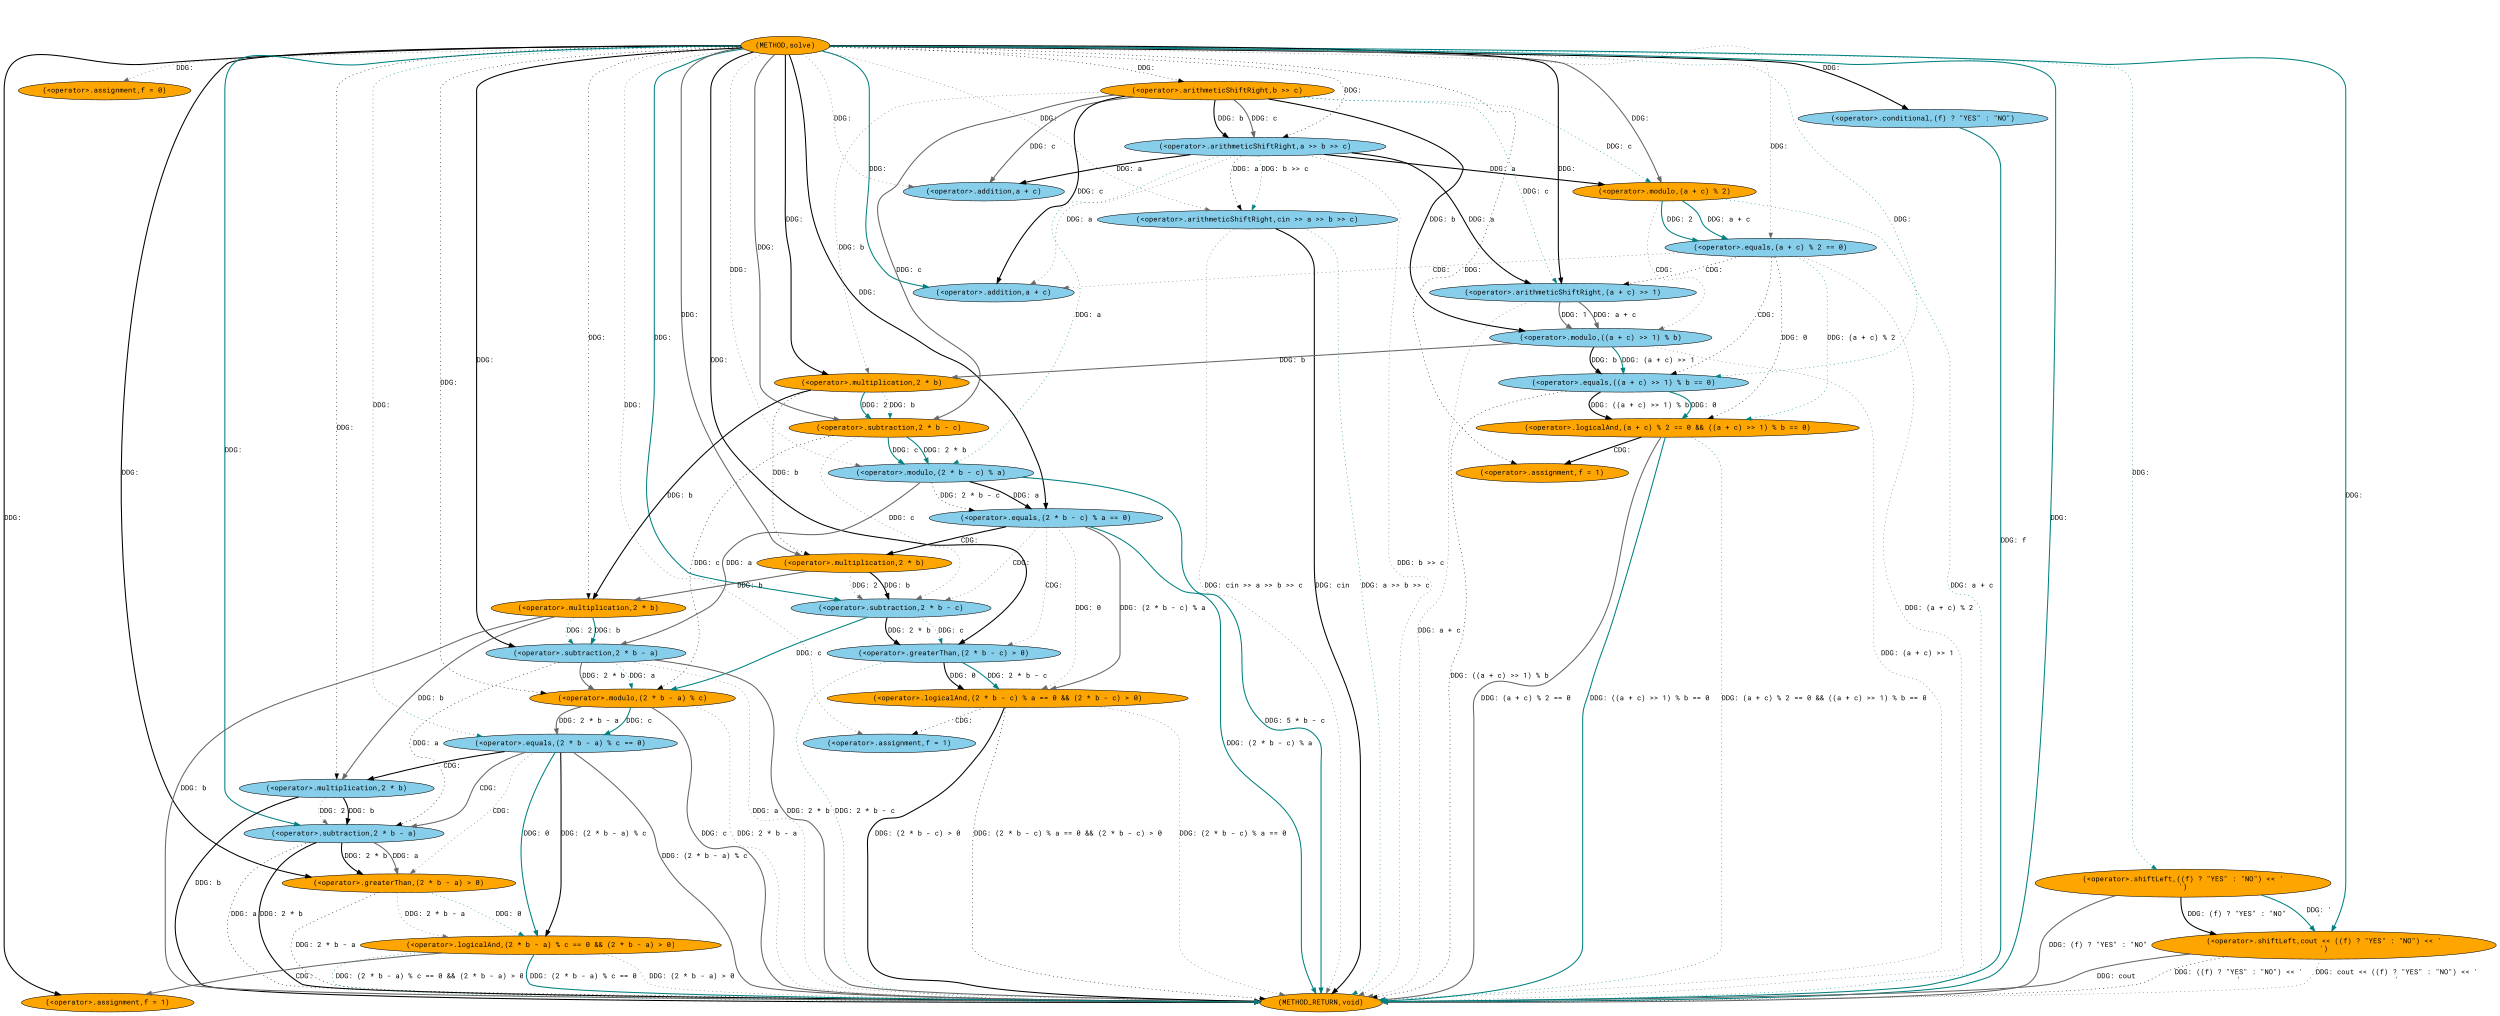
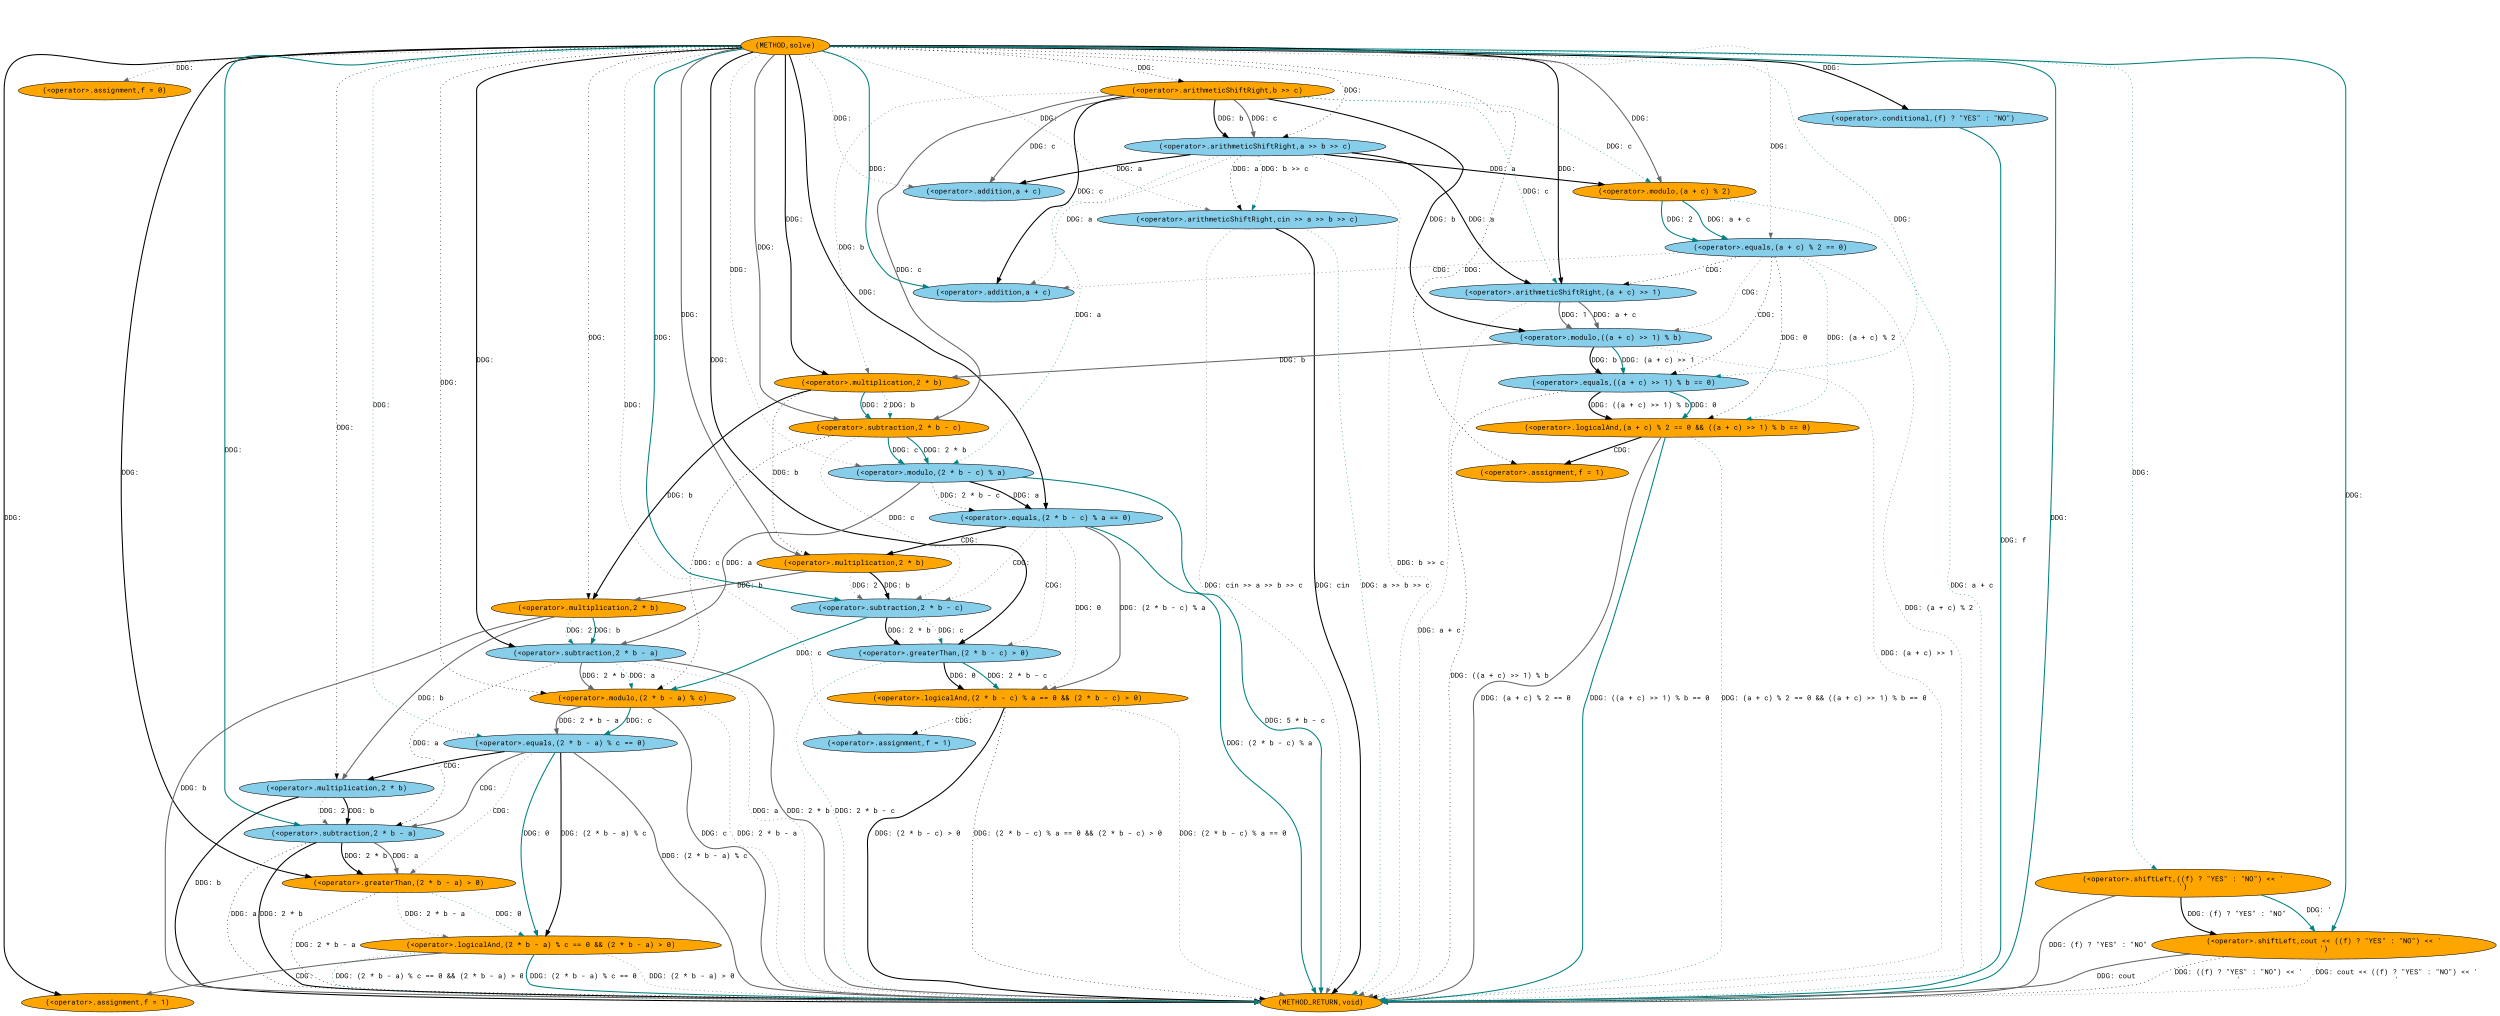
edge "(<operator>.modulo,(a + c) % 2)" -> "(<operator>.modulo,((a + c) >> 1) % b)": now "(<operator>.equals,(a + c) % 2 == 0)" -> "(<operator>.modulo,((a + c) >> 1) % b)"
